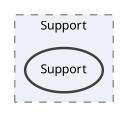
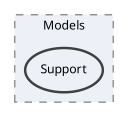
cluster "Support": label "Support" -> "Models"
